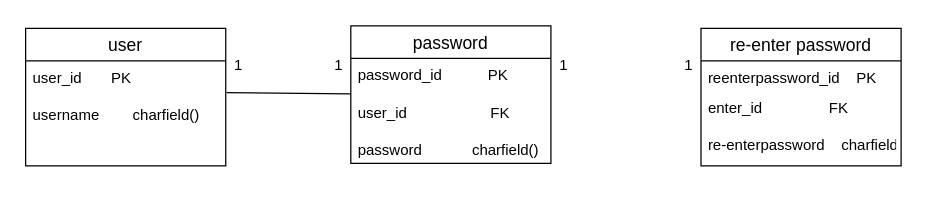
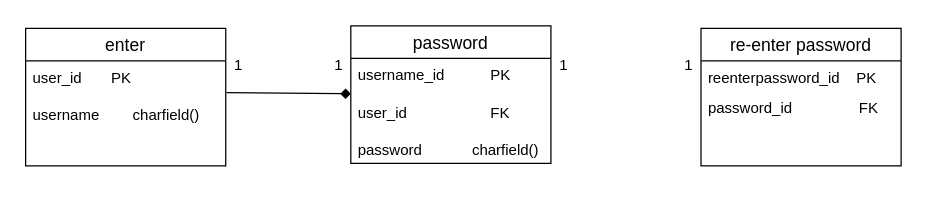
node "user": label "user" -> "enter"
node "password_id PK": label "password_id PK" -> "username_id PK"
edge "password" -- "username charfield()": arrowhead none -> diamond
node "enter_id FK": label "enter_id FK" -> "password_id FK"
node "re-enterpassword charfield": removed
